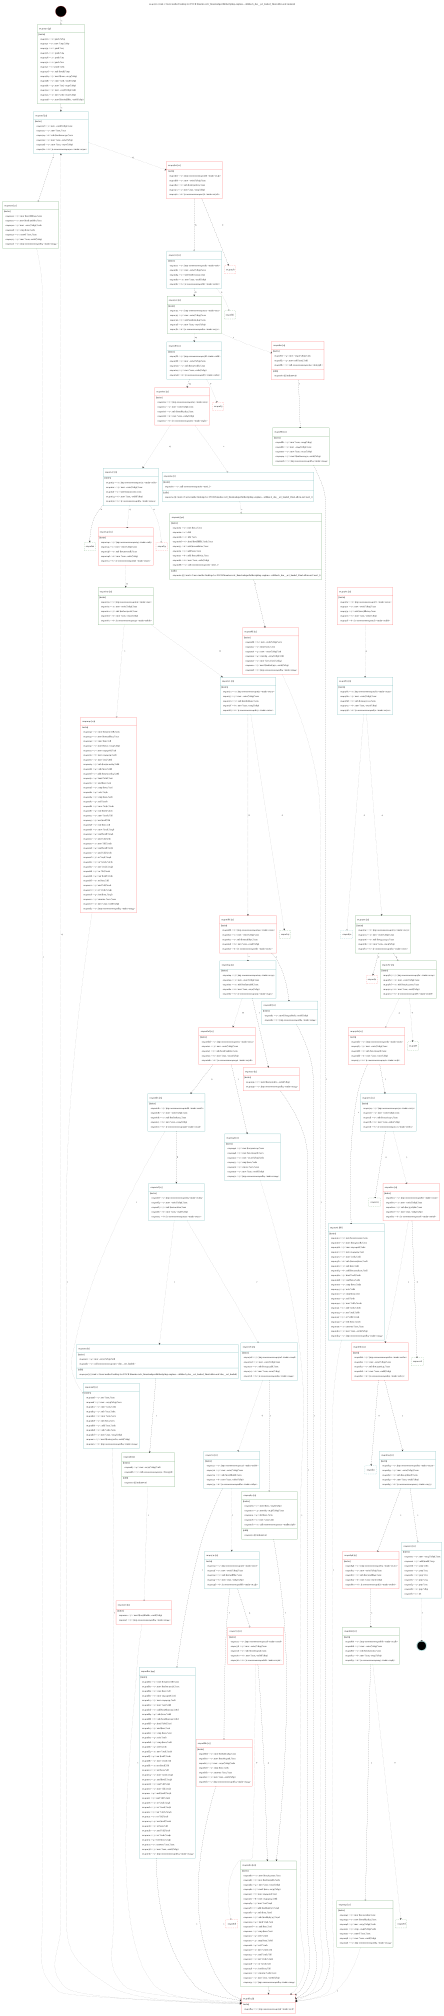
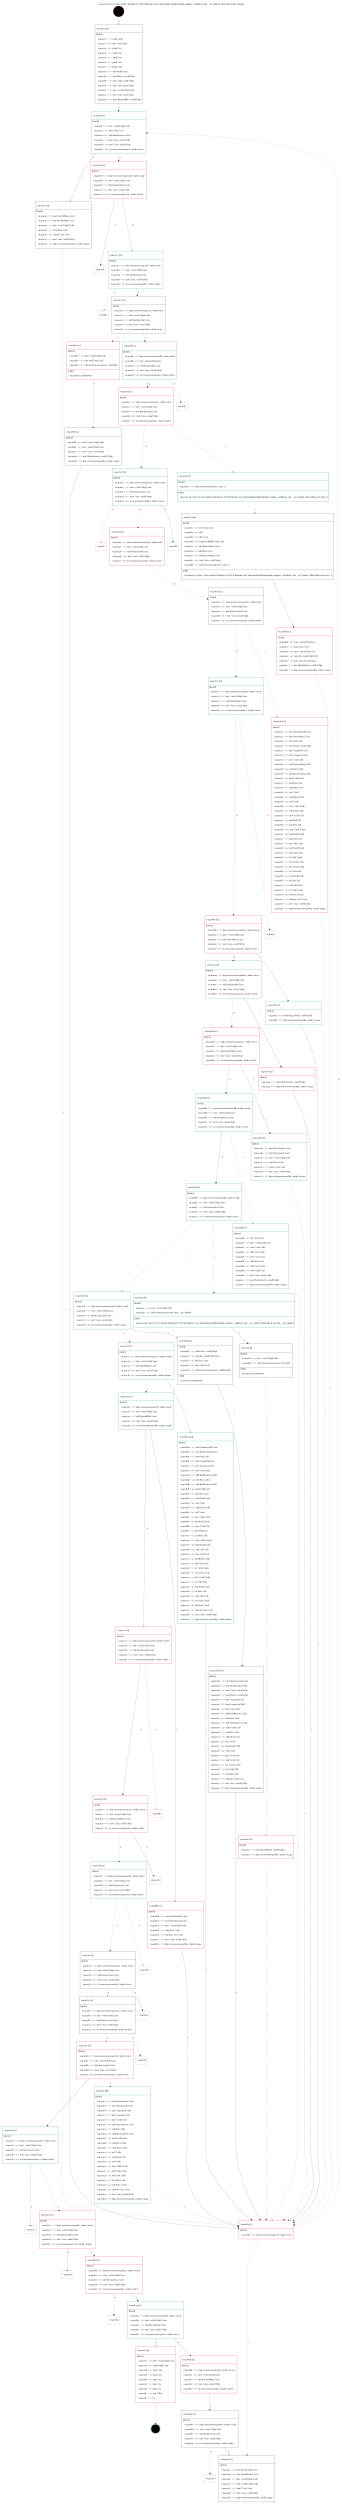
node "0x401ee3 [21]": color teal -> red
edge "0x401753 [25]" -> "0x4019d0 [105]": now "0x401753 [25]" -> "0x40176c [25]"
node "0x40192b": added
edge "0x401a45 [27]" -> "0x401fb4 [5]": reversed
